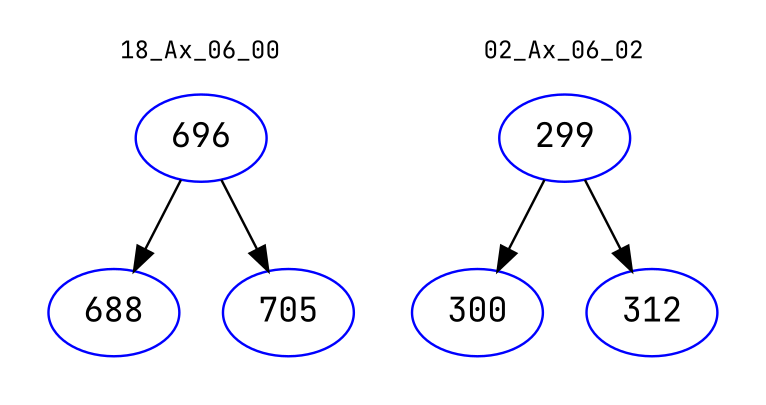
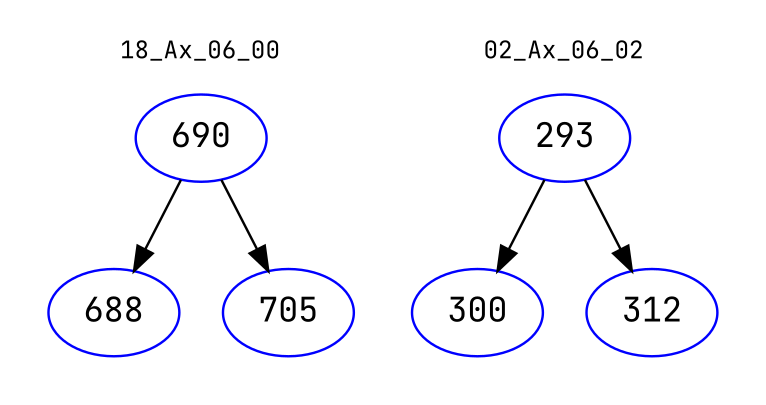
node "696": label "696" -> "690"
node "299": label "299" -> "293"
